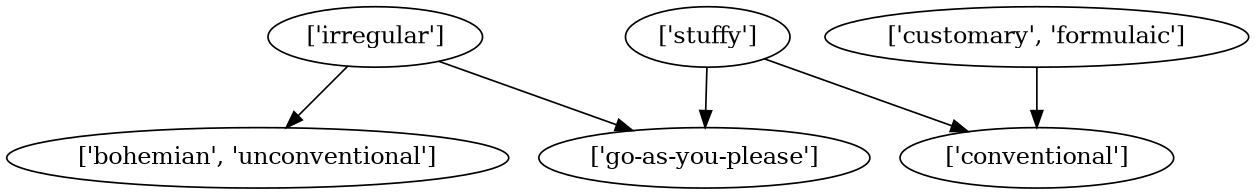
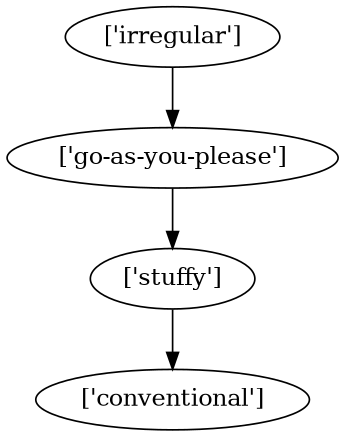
node "['customary', 'formulaic']": removed
edge "['stuffy']" -> "['go-as-you-please']": reversed
node "['bohemian', 'unconventional']": removed
